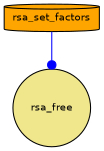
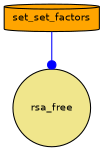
node "rsa_set_factors": label "rsa_set_factors" -> "set_set_factors"
